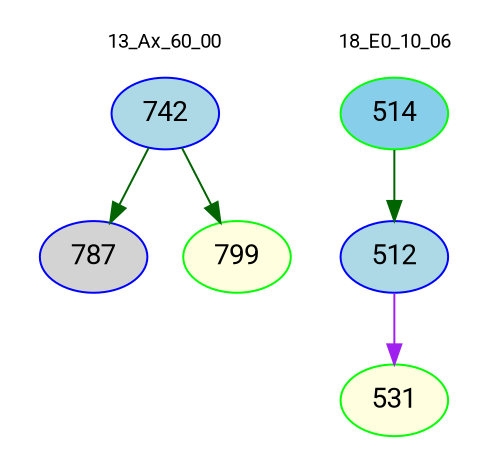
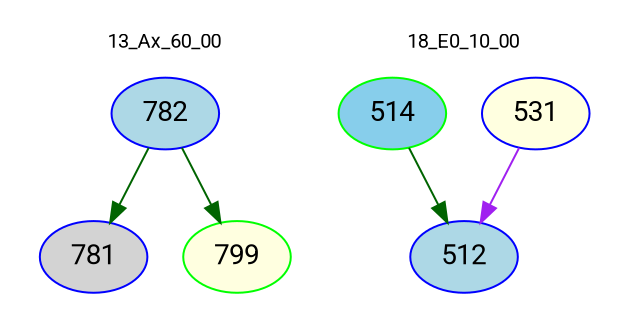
cluster "18_E0_10_06": label "18_E0_10_06" -> "18_E0_10_00"
node "742": label "742" -> "782"
node "787": label "787" -> "781"
edge "512" -> "531": reversed
node "531": color green -> blue
